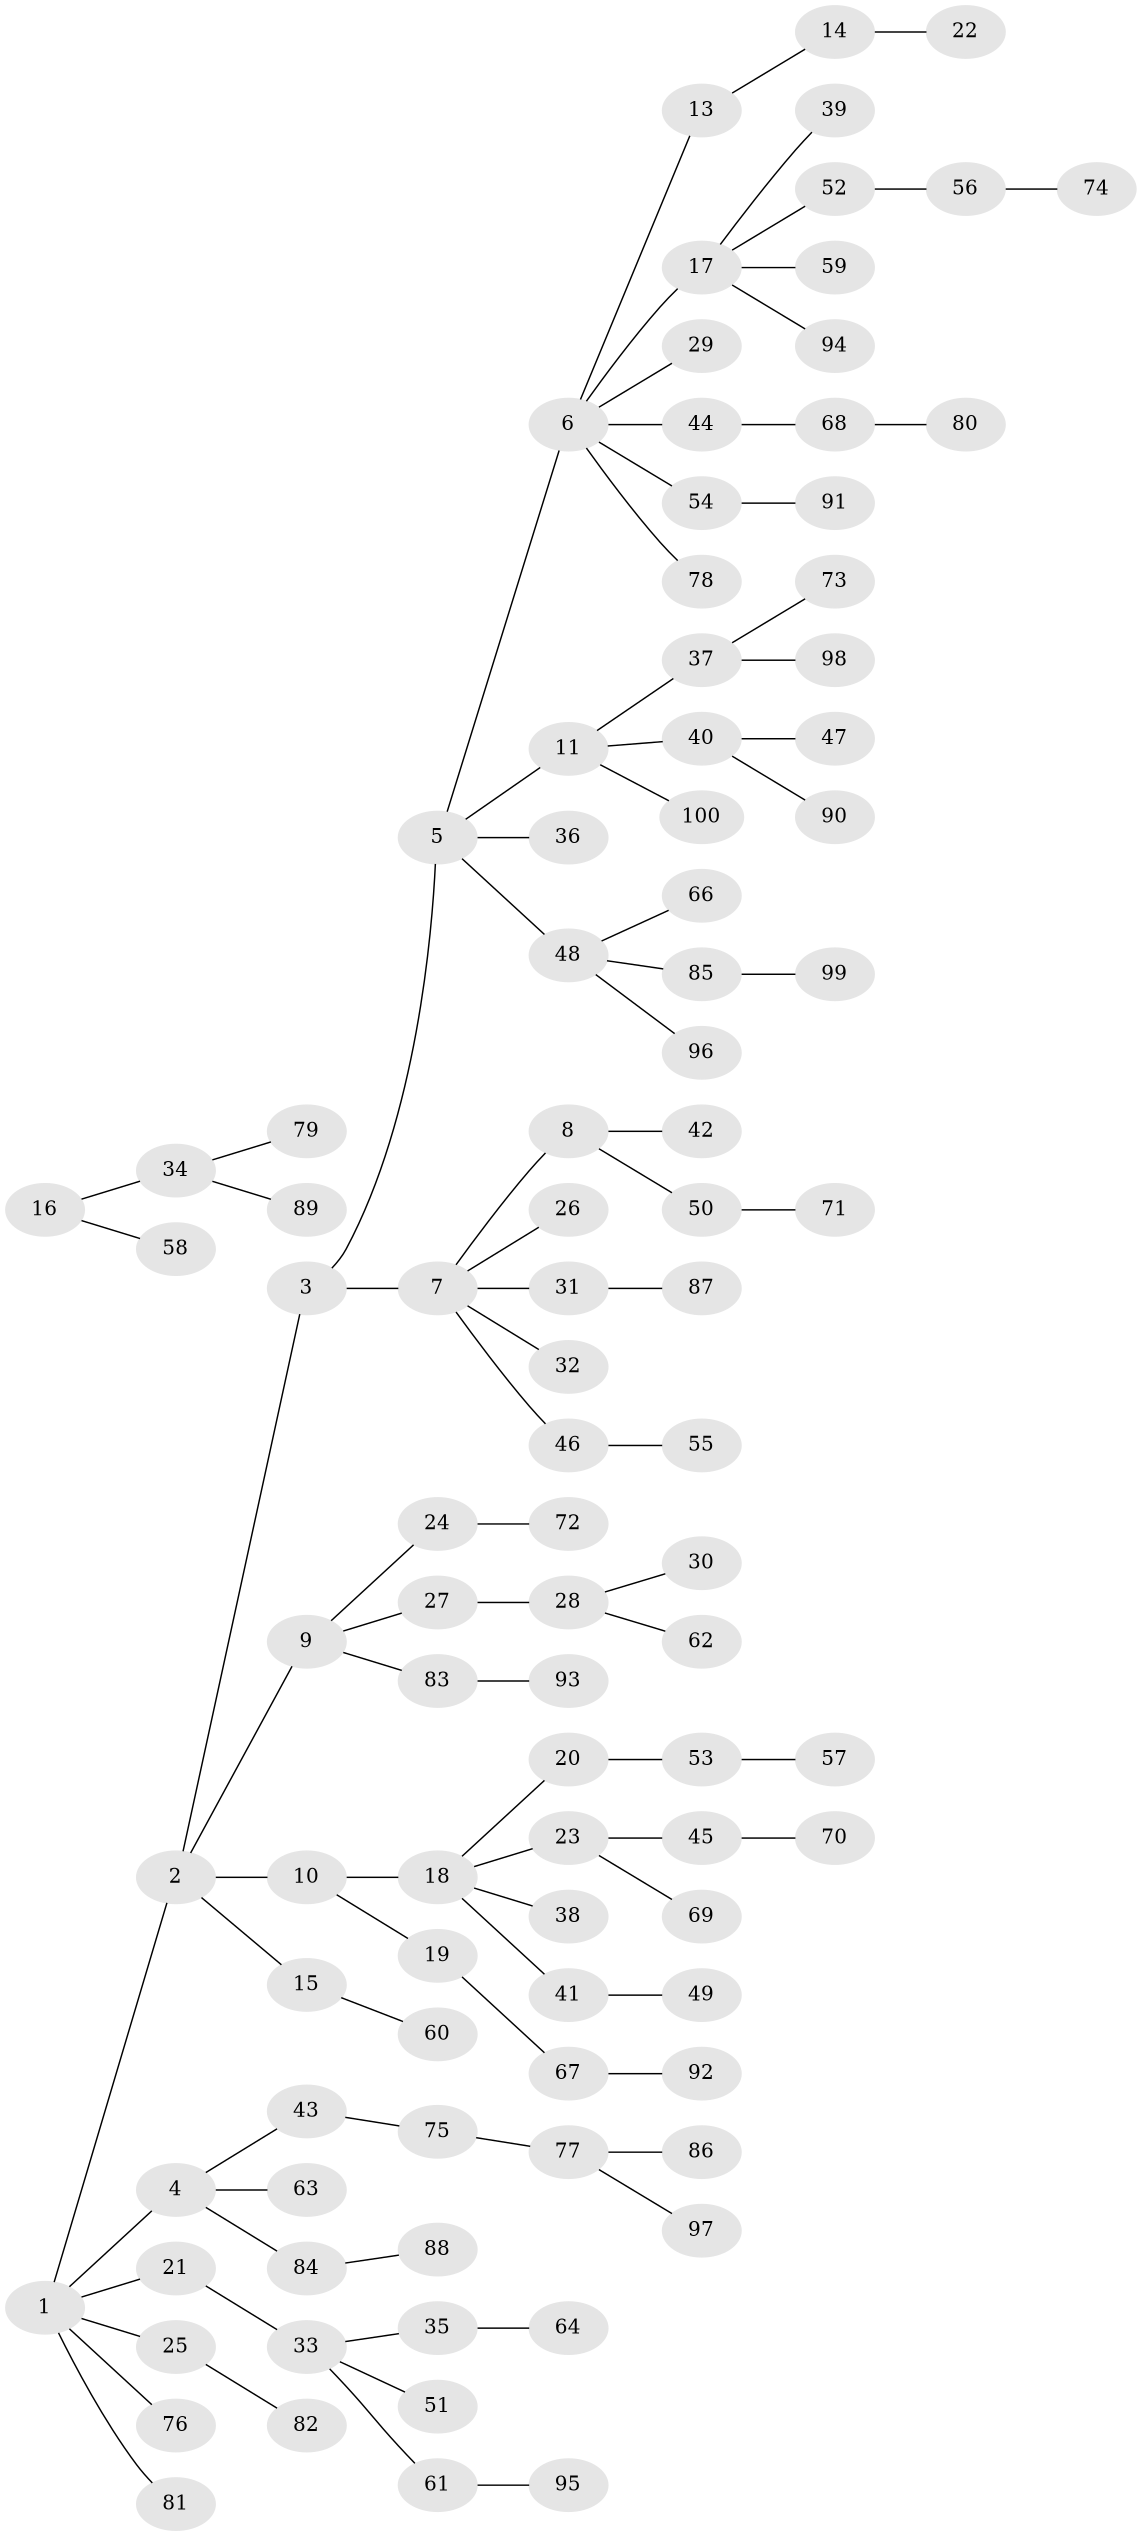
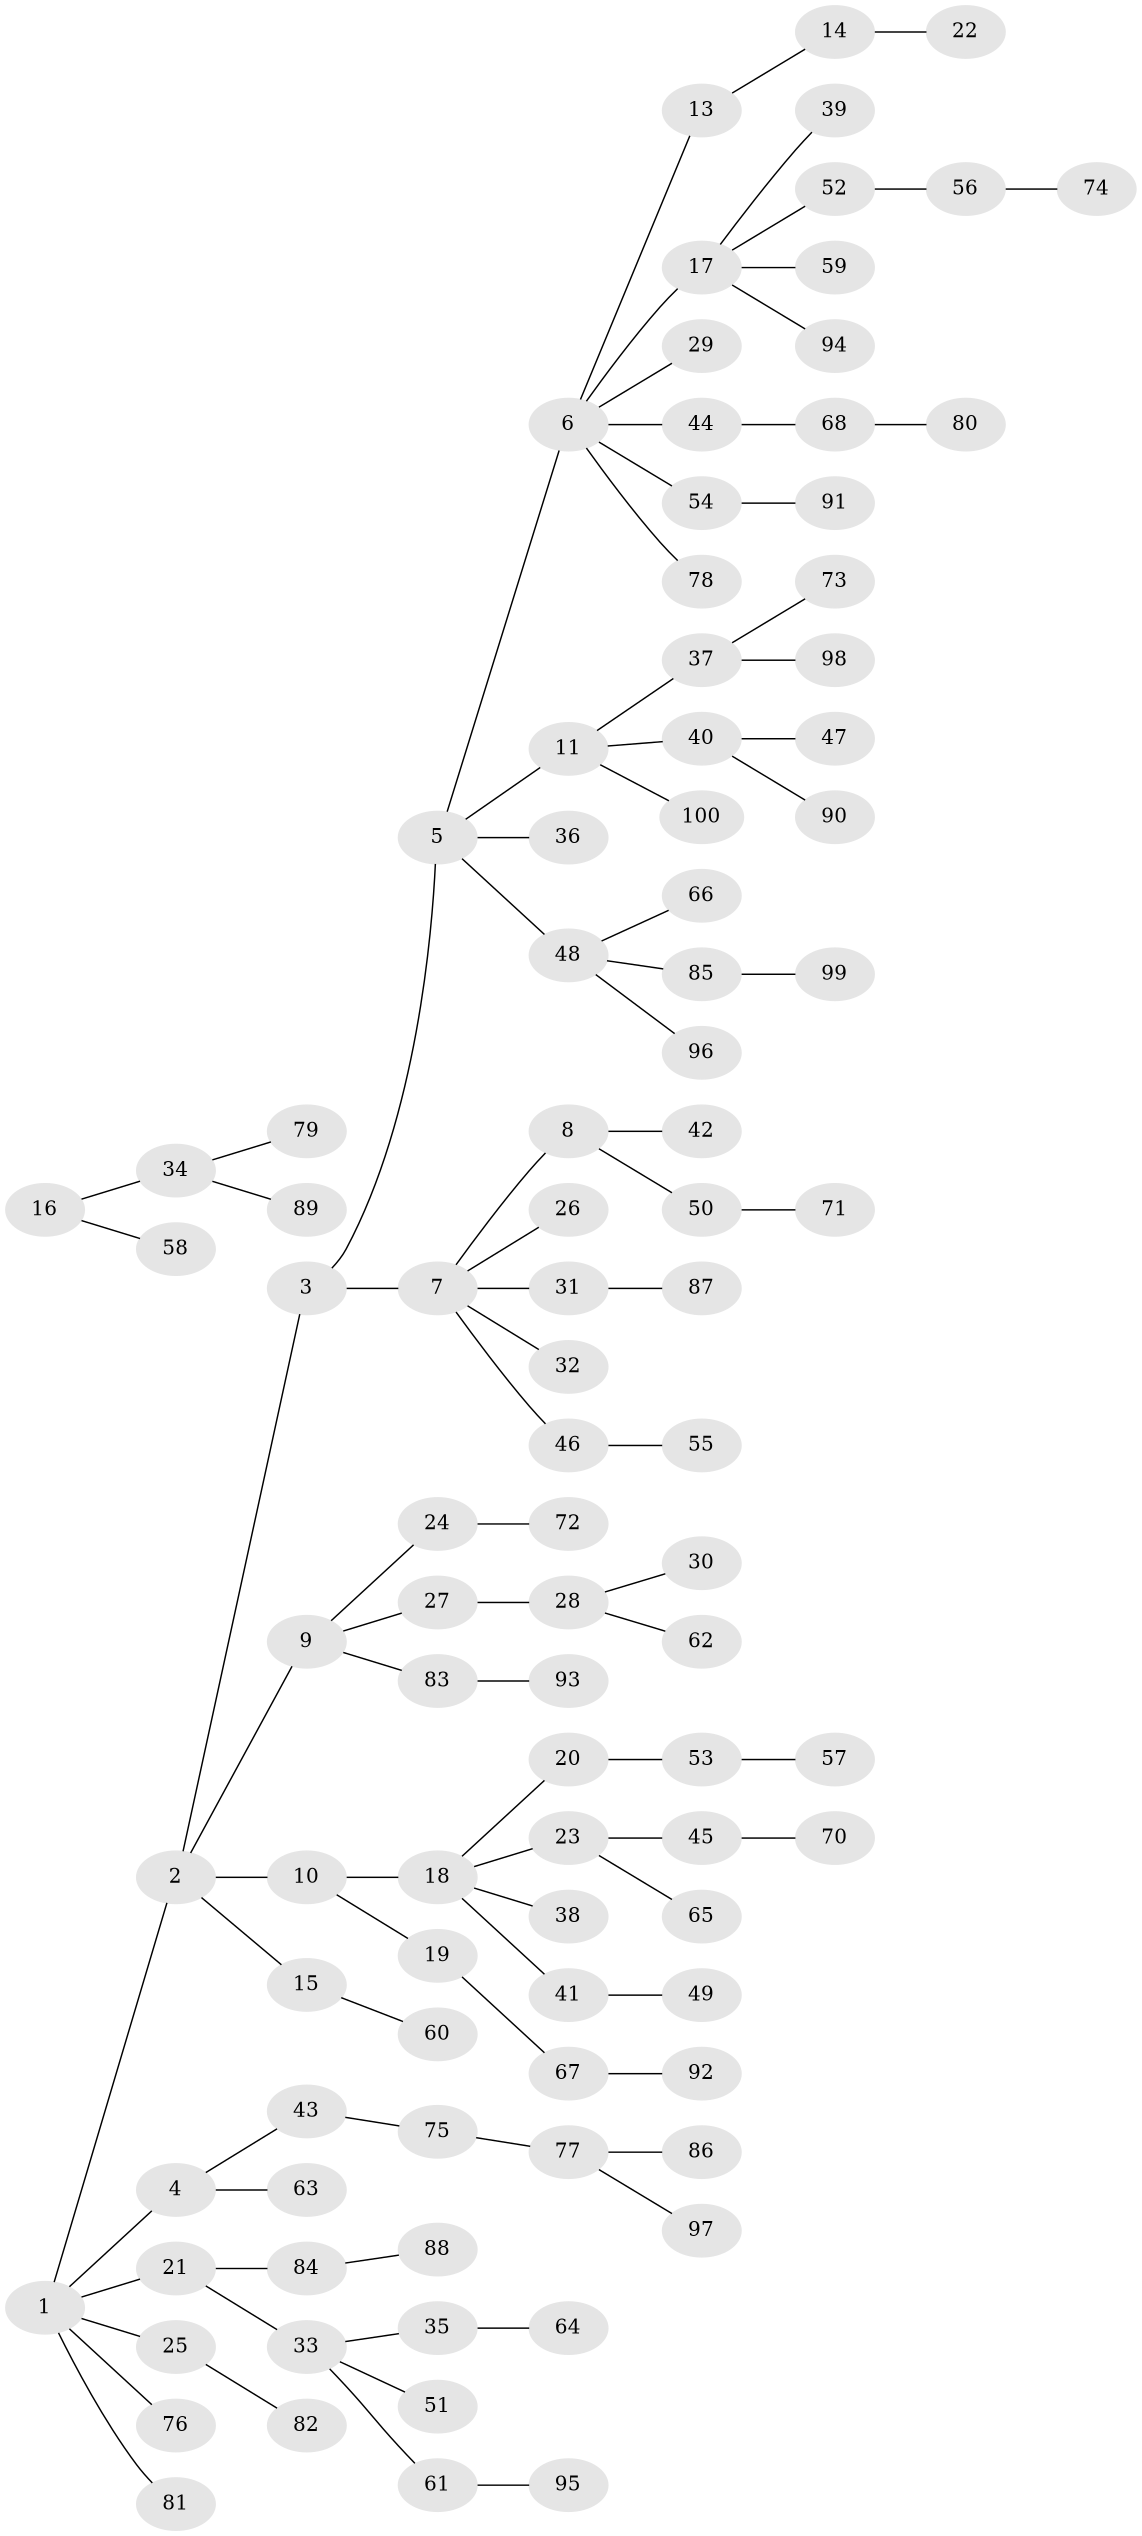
node "69": label "69" -> "65"
edge "4" -- "84": now "21" -- "84"
